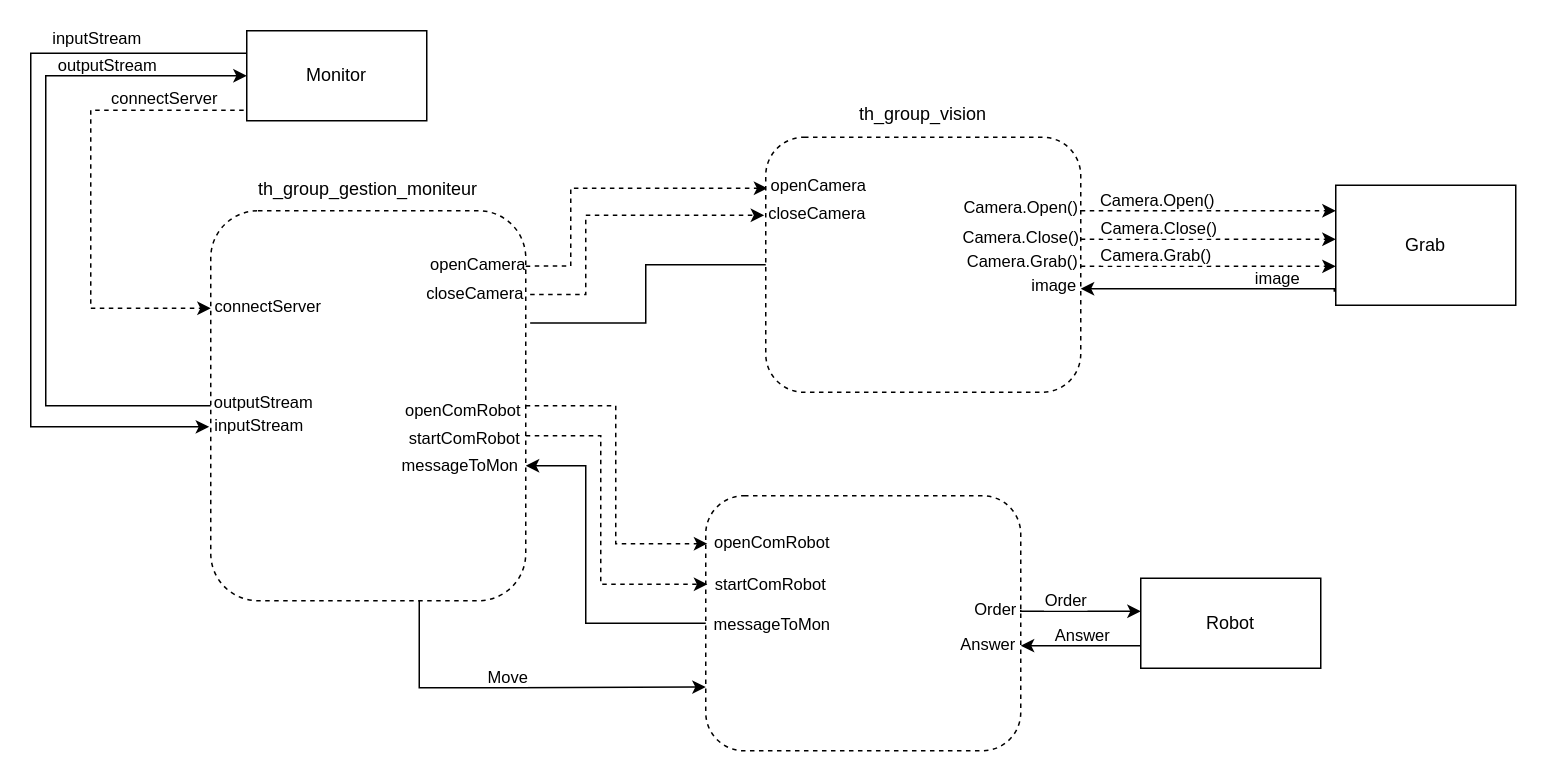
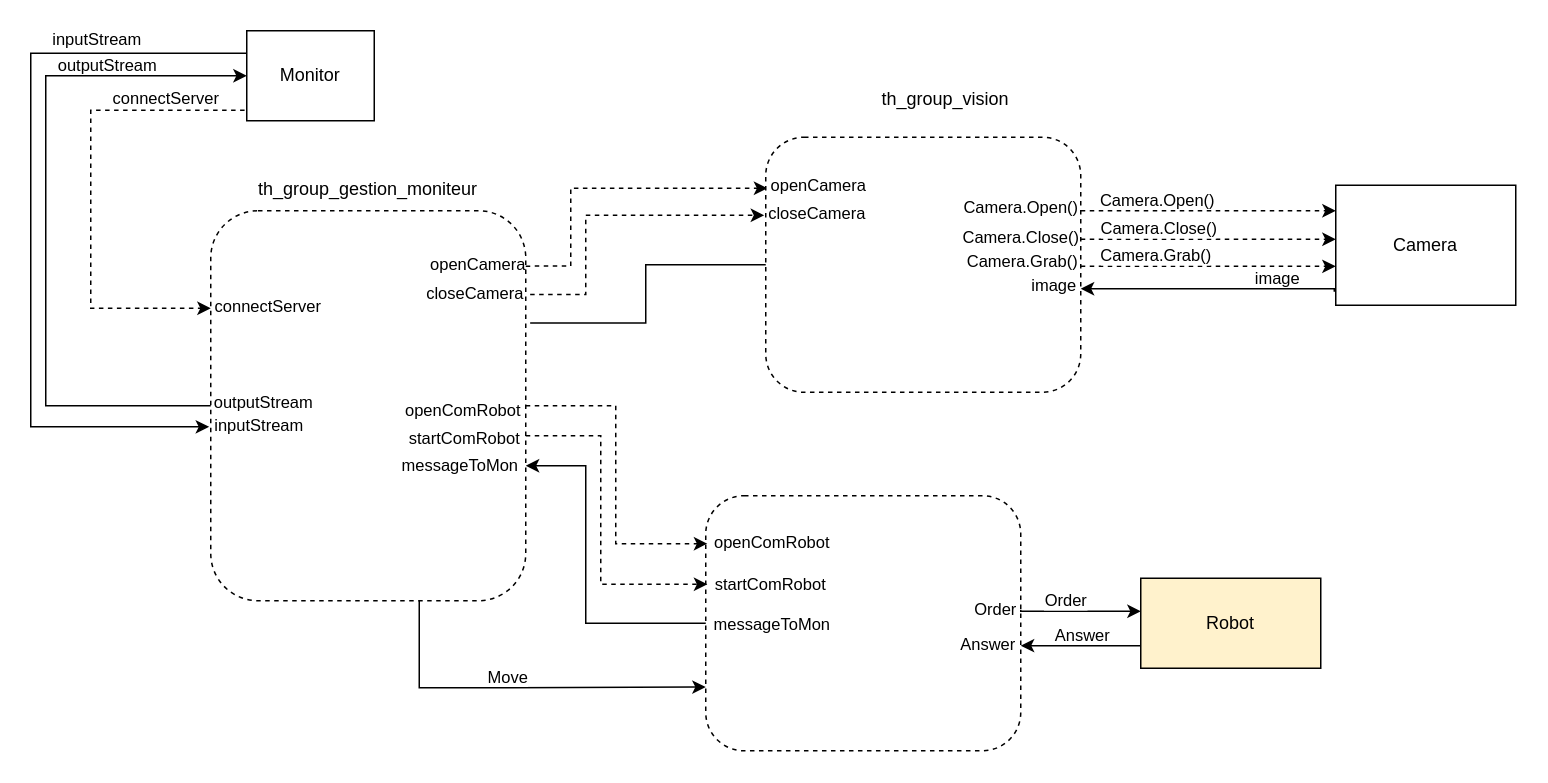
node "Monitor": size 180x90 -> 128x90
node "th_group_vision": moved (923, 115) -> (946, 100)
node "Grab": label "Grab" -> "Camera"
node "Robot": fillcolor #ffffff -> #fff2cc
